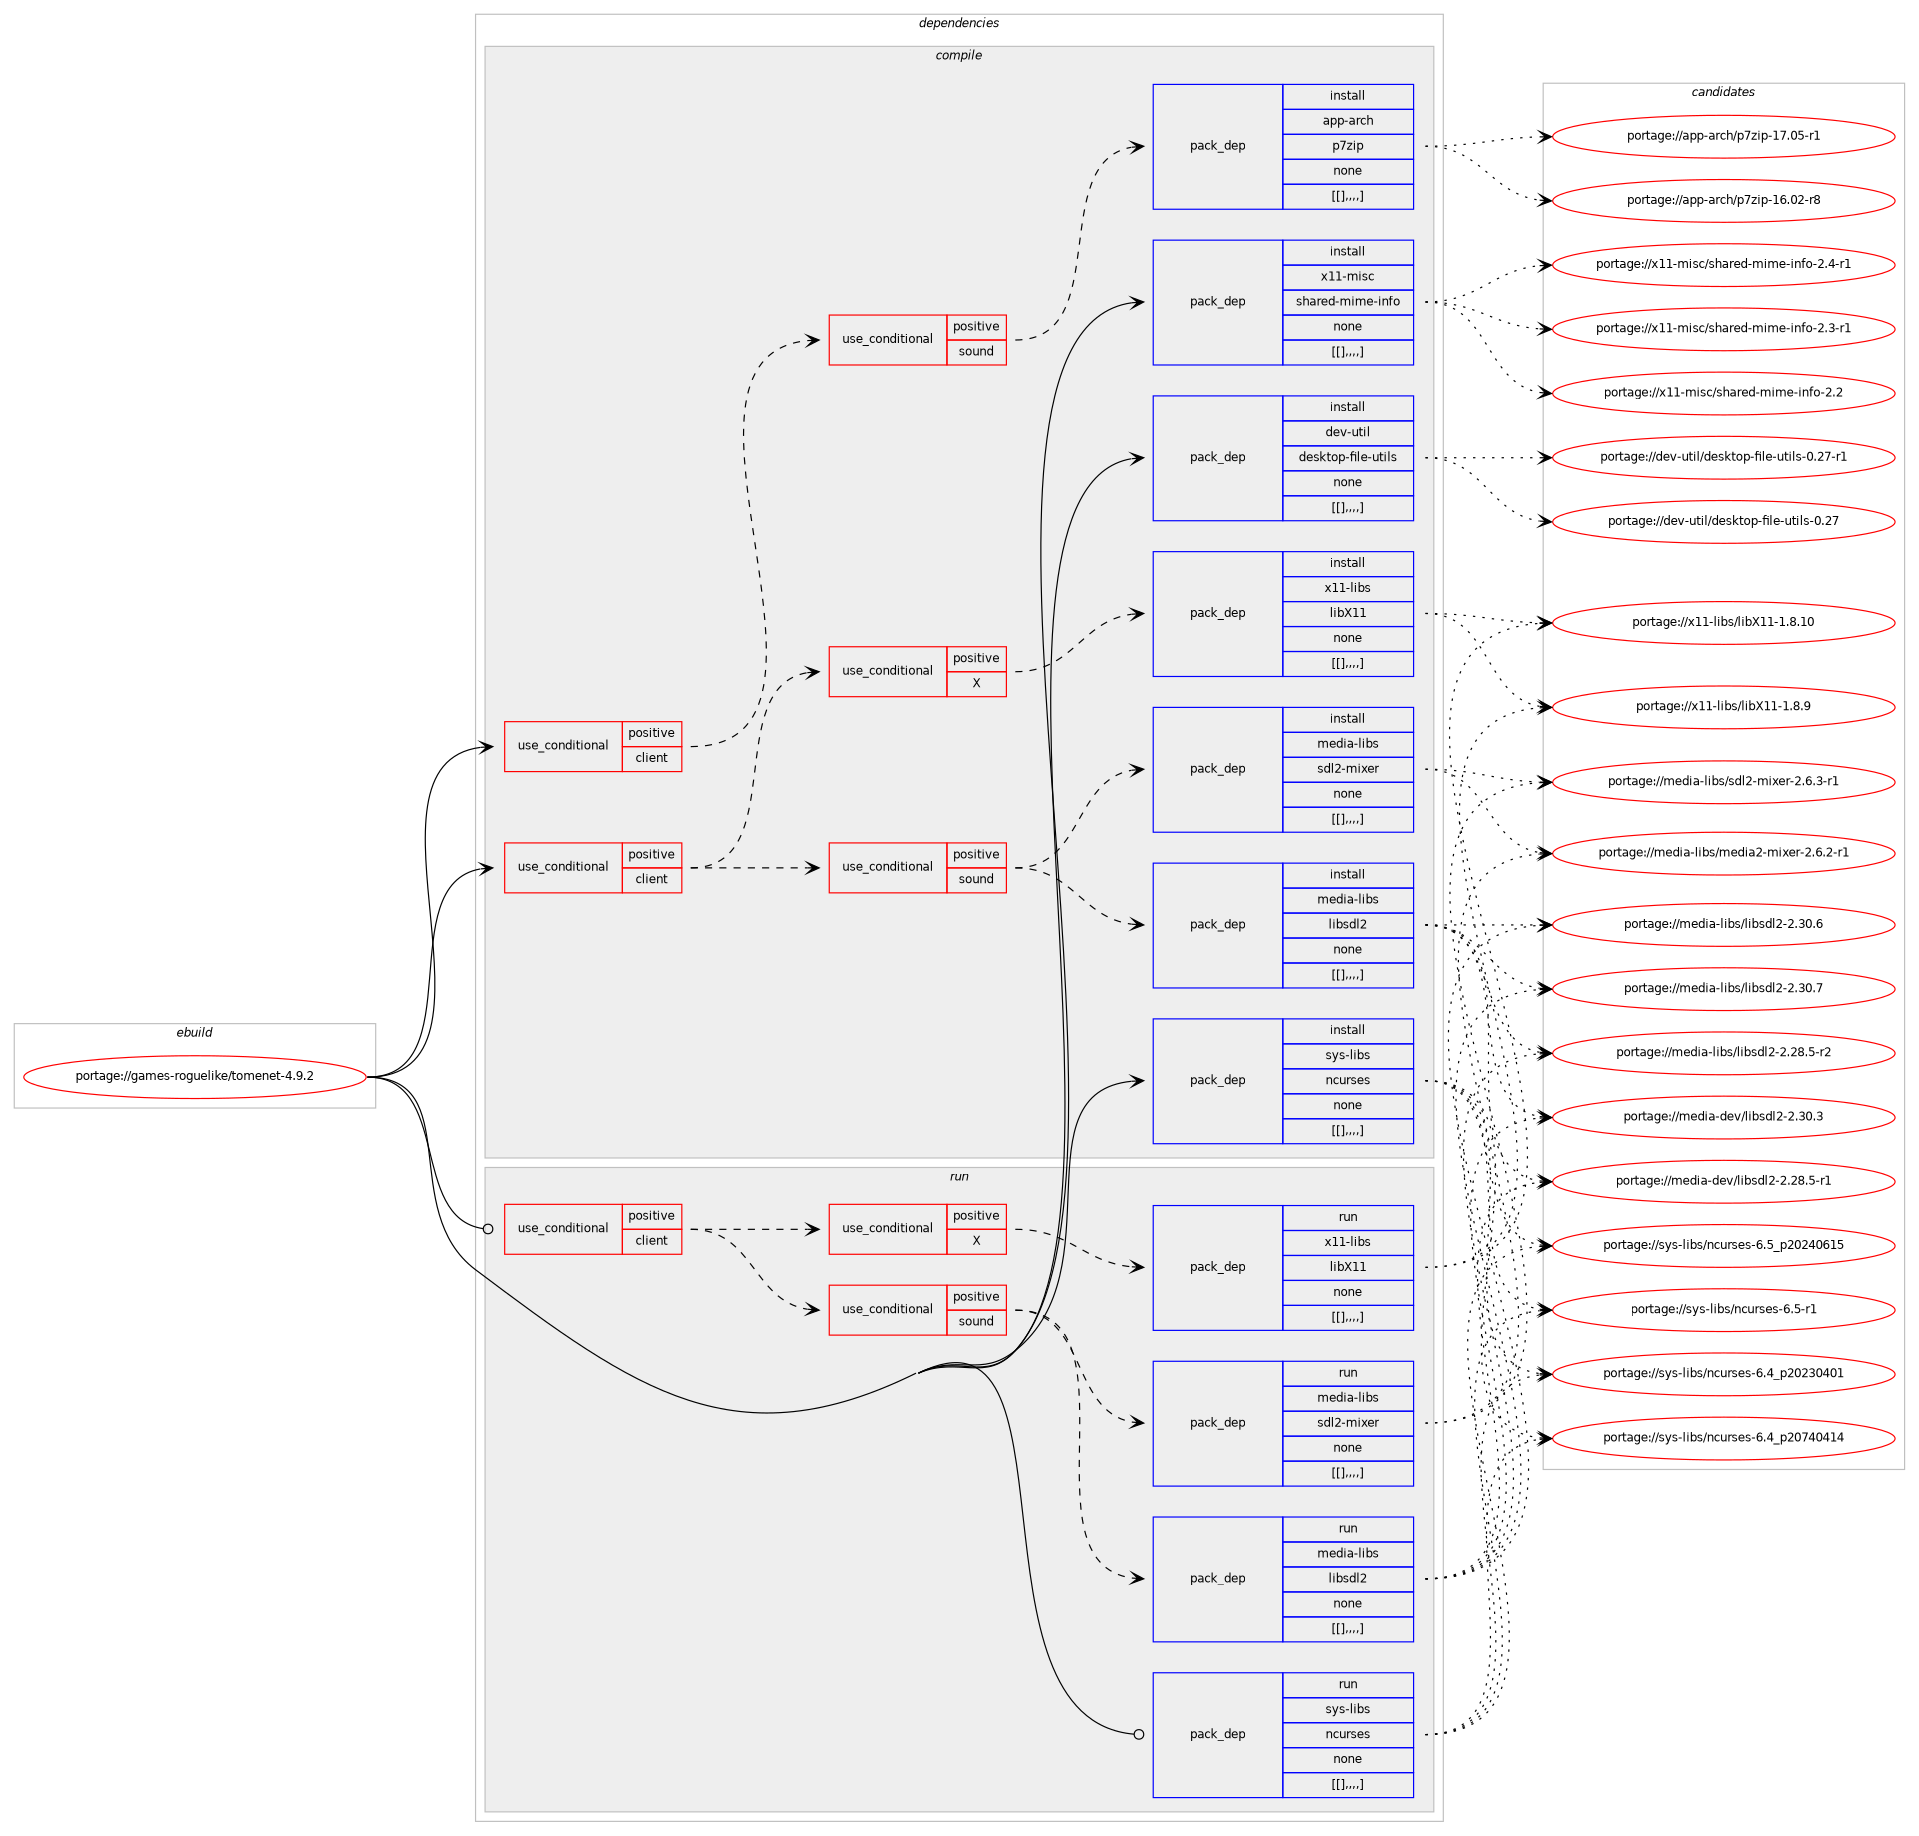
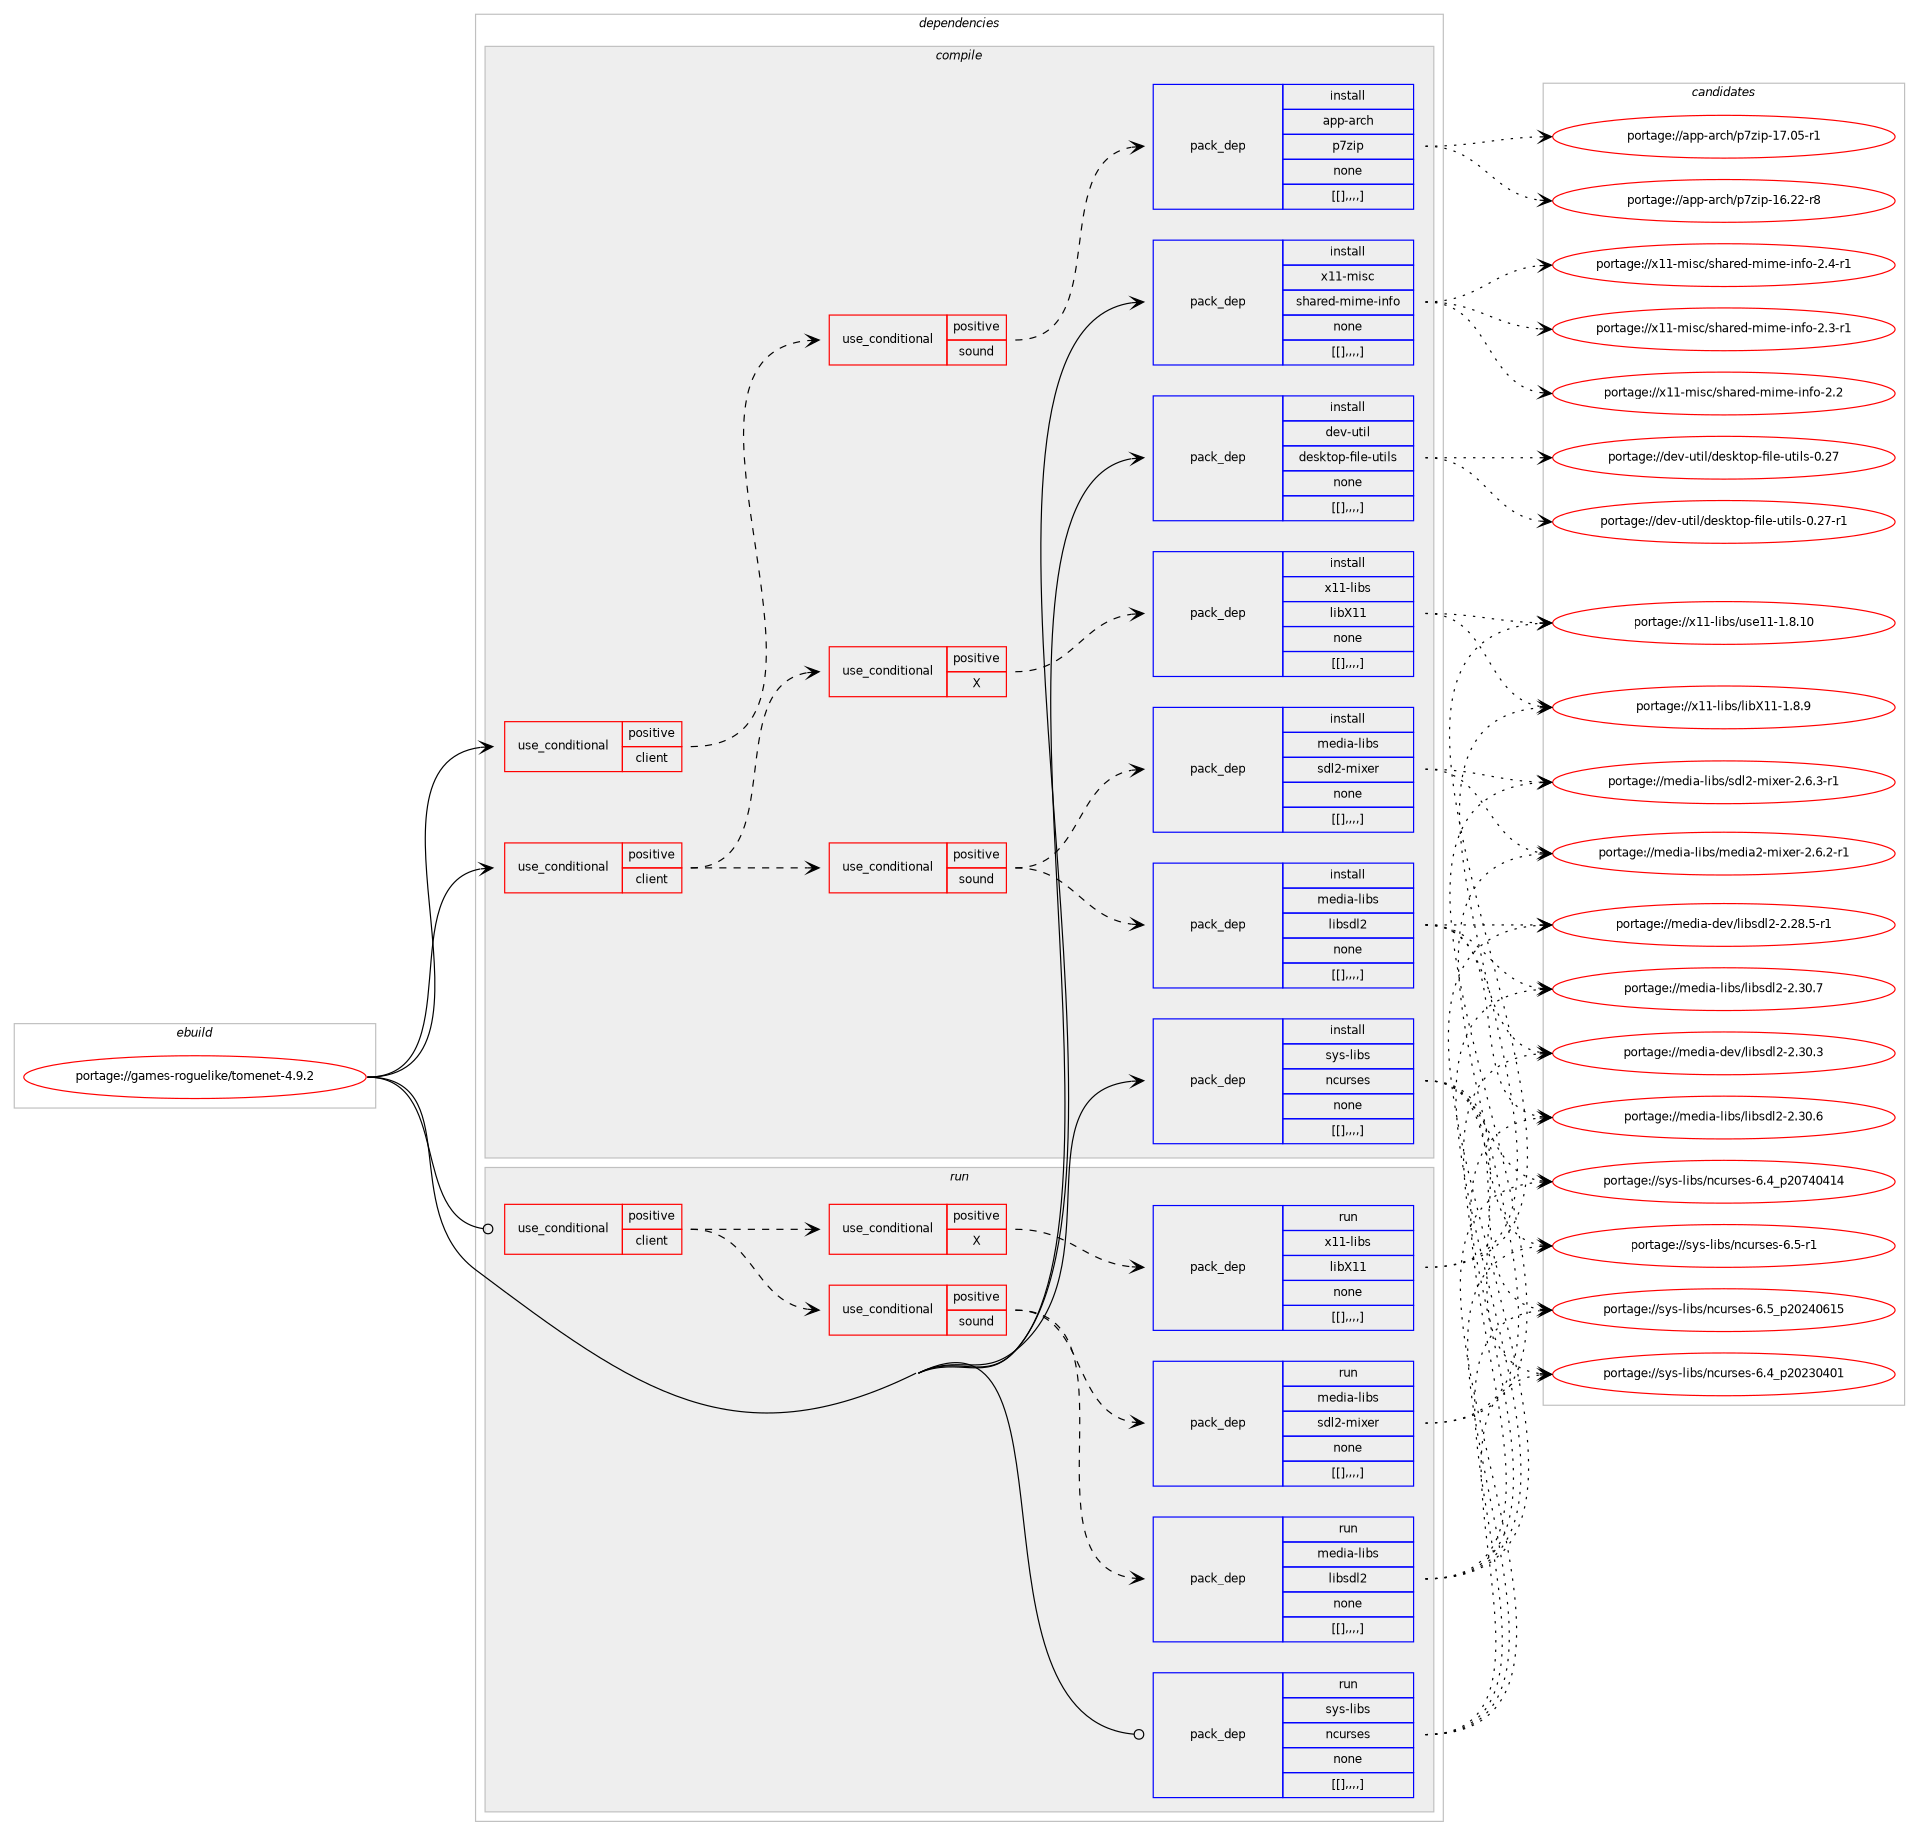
node "portage://app-arch/p7zip-16.02-r8": label "portage://app-arch/p7zip-16.02-r8" -> "portage://app-arch/p7zip-16.22-r8"
node "portage://x11-libs/libX11-1.8.10": label "portage://x11-libs/libX11-1.8.10" -> "portage://x11-libs/use11-1.8.10"
node "portage://media-libs/libsdl2-2.28.5-r2": removed
